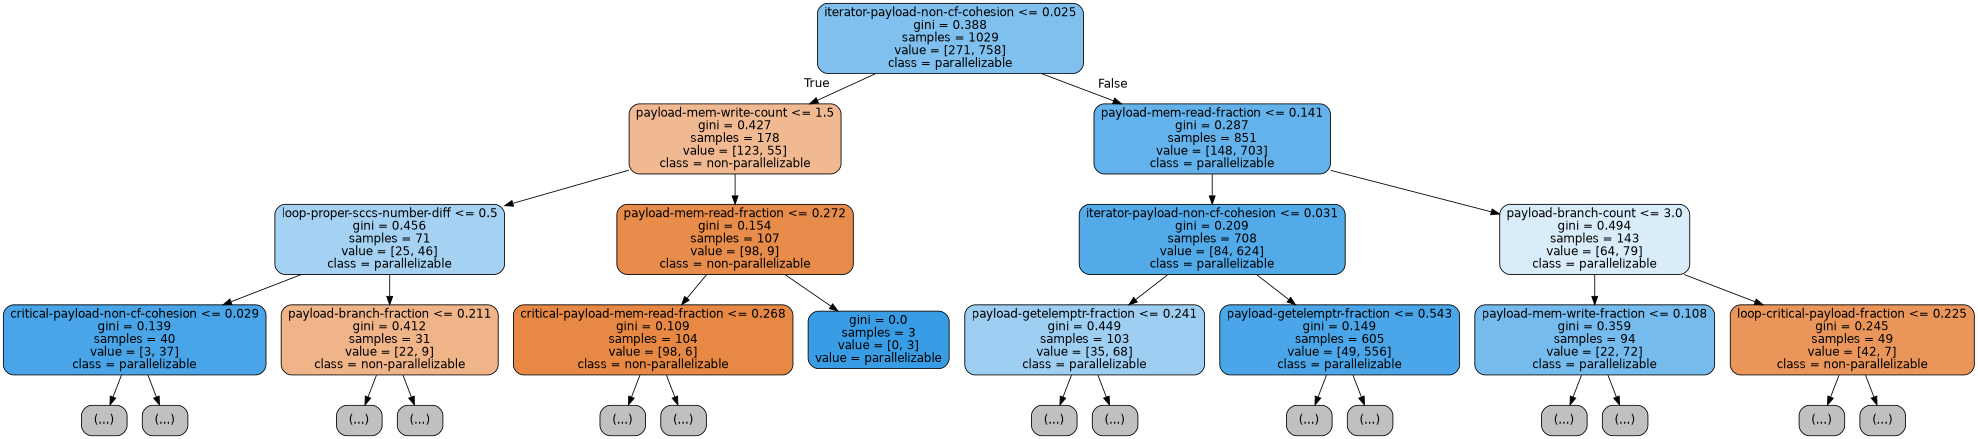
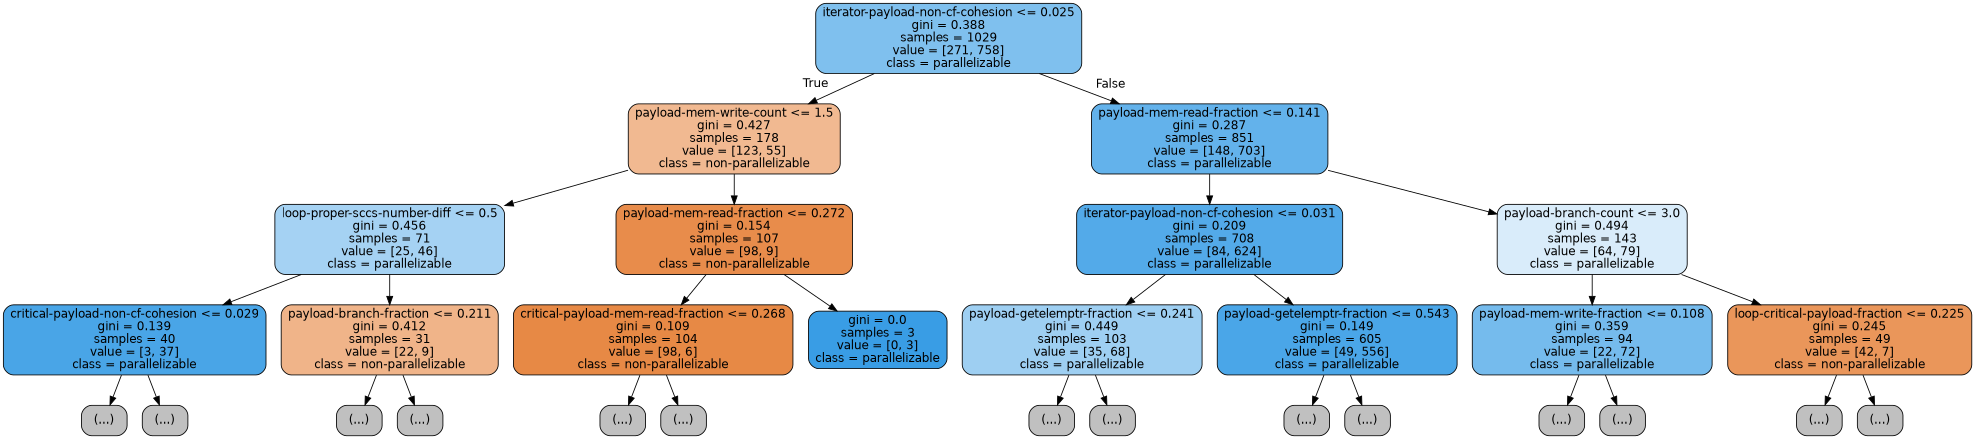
node "gini = 0.0 samples = 3 value = [0, 3] value = parallelizable": label "gini = 0.0 samples = 3 value = [0, 3] value = parallelizable" -> "gini = 0.0 samples = 3 value = [0, 3] class = parallelizable"
